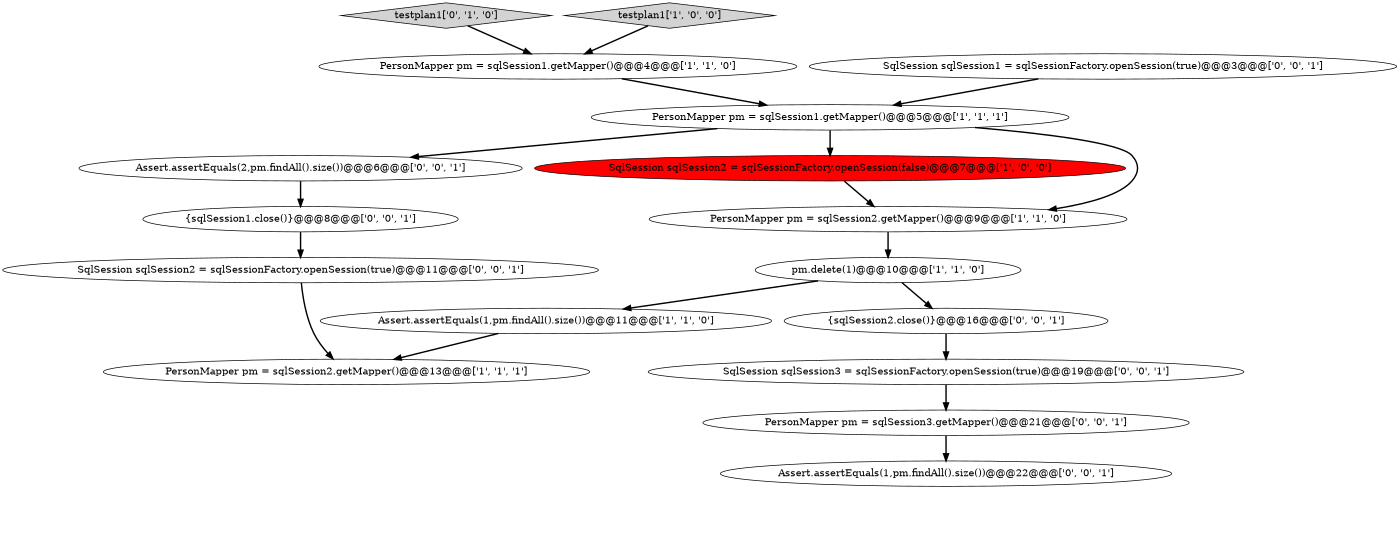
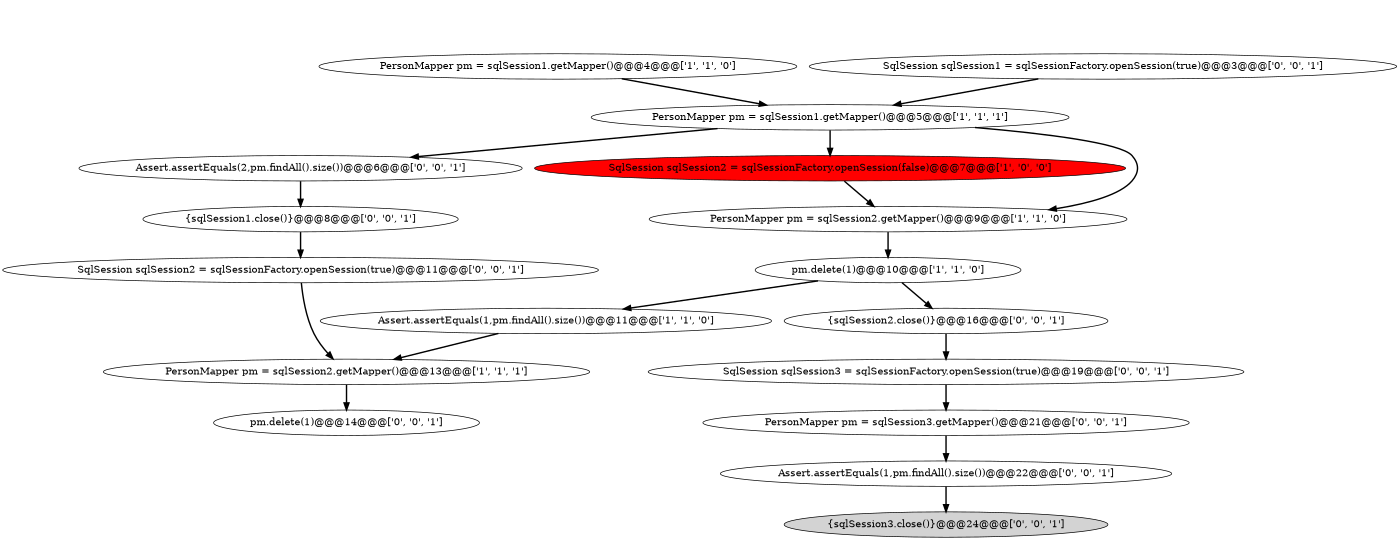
node "testplan1['0', '1', '0']": removed
node "testplan1['1', '0', '0']": removed
node "pm.delete(1)@@@14@@@['0', '0', '1']": added
node "{sqlSession3.close()}@@@24@@@['0', '0', '1']": added
